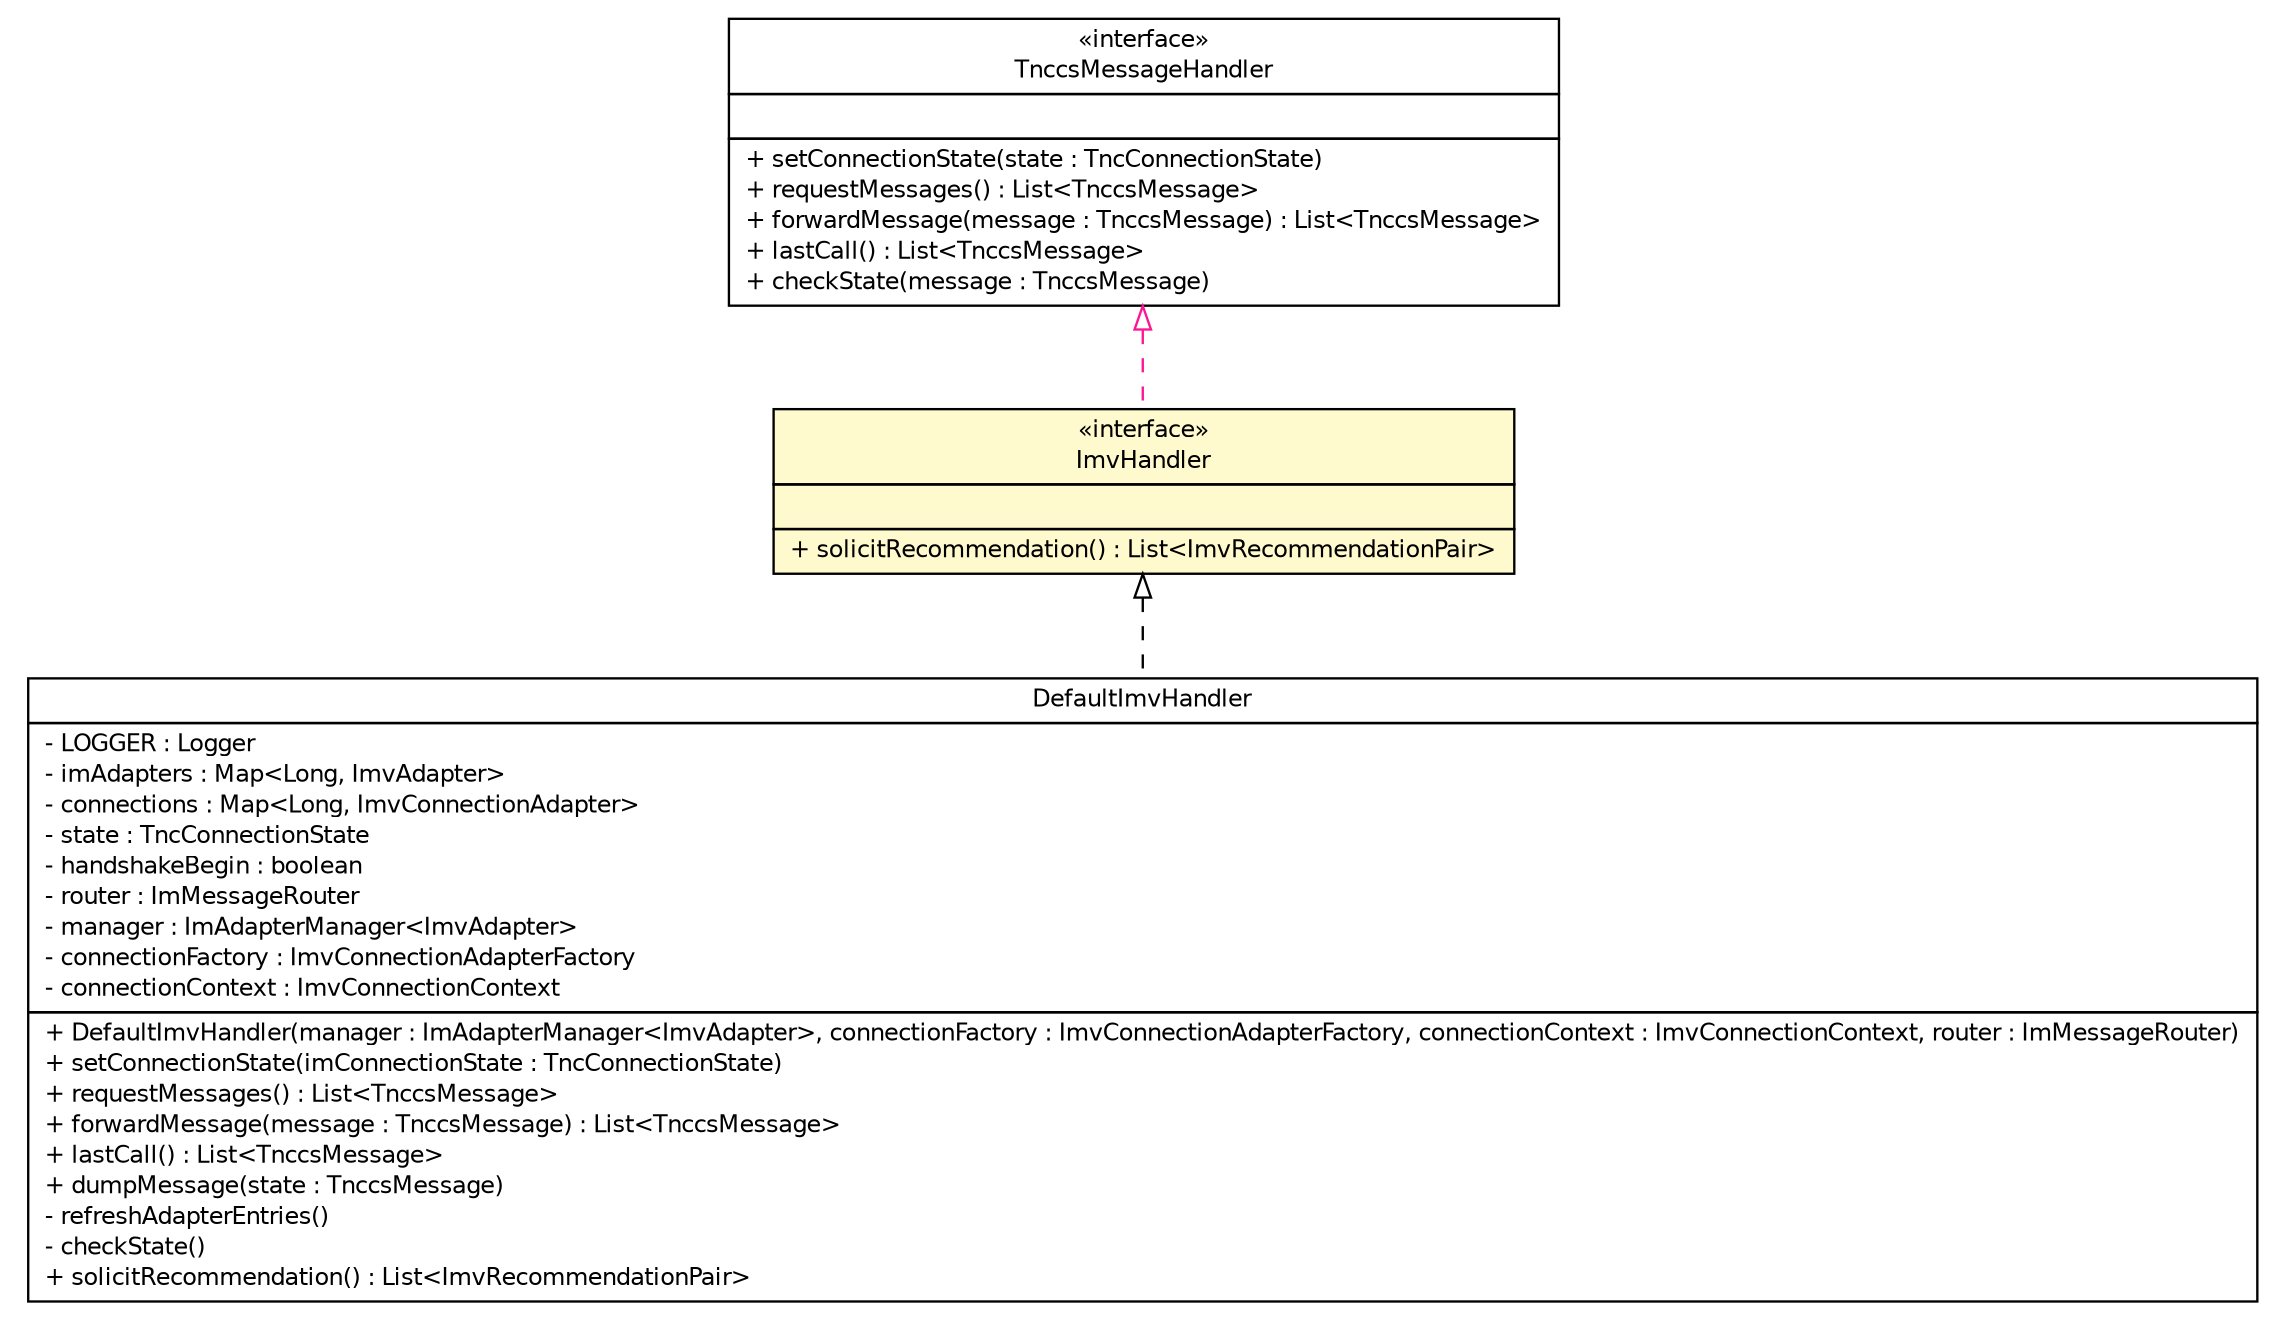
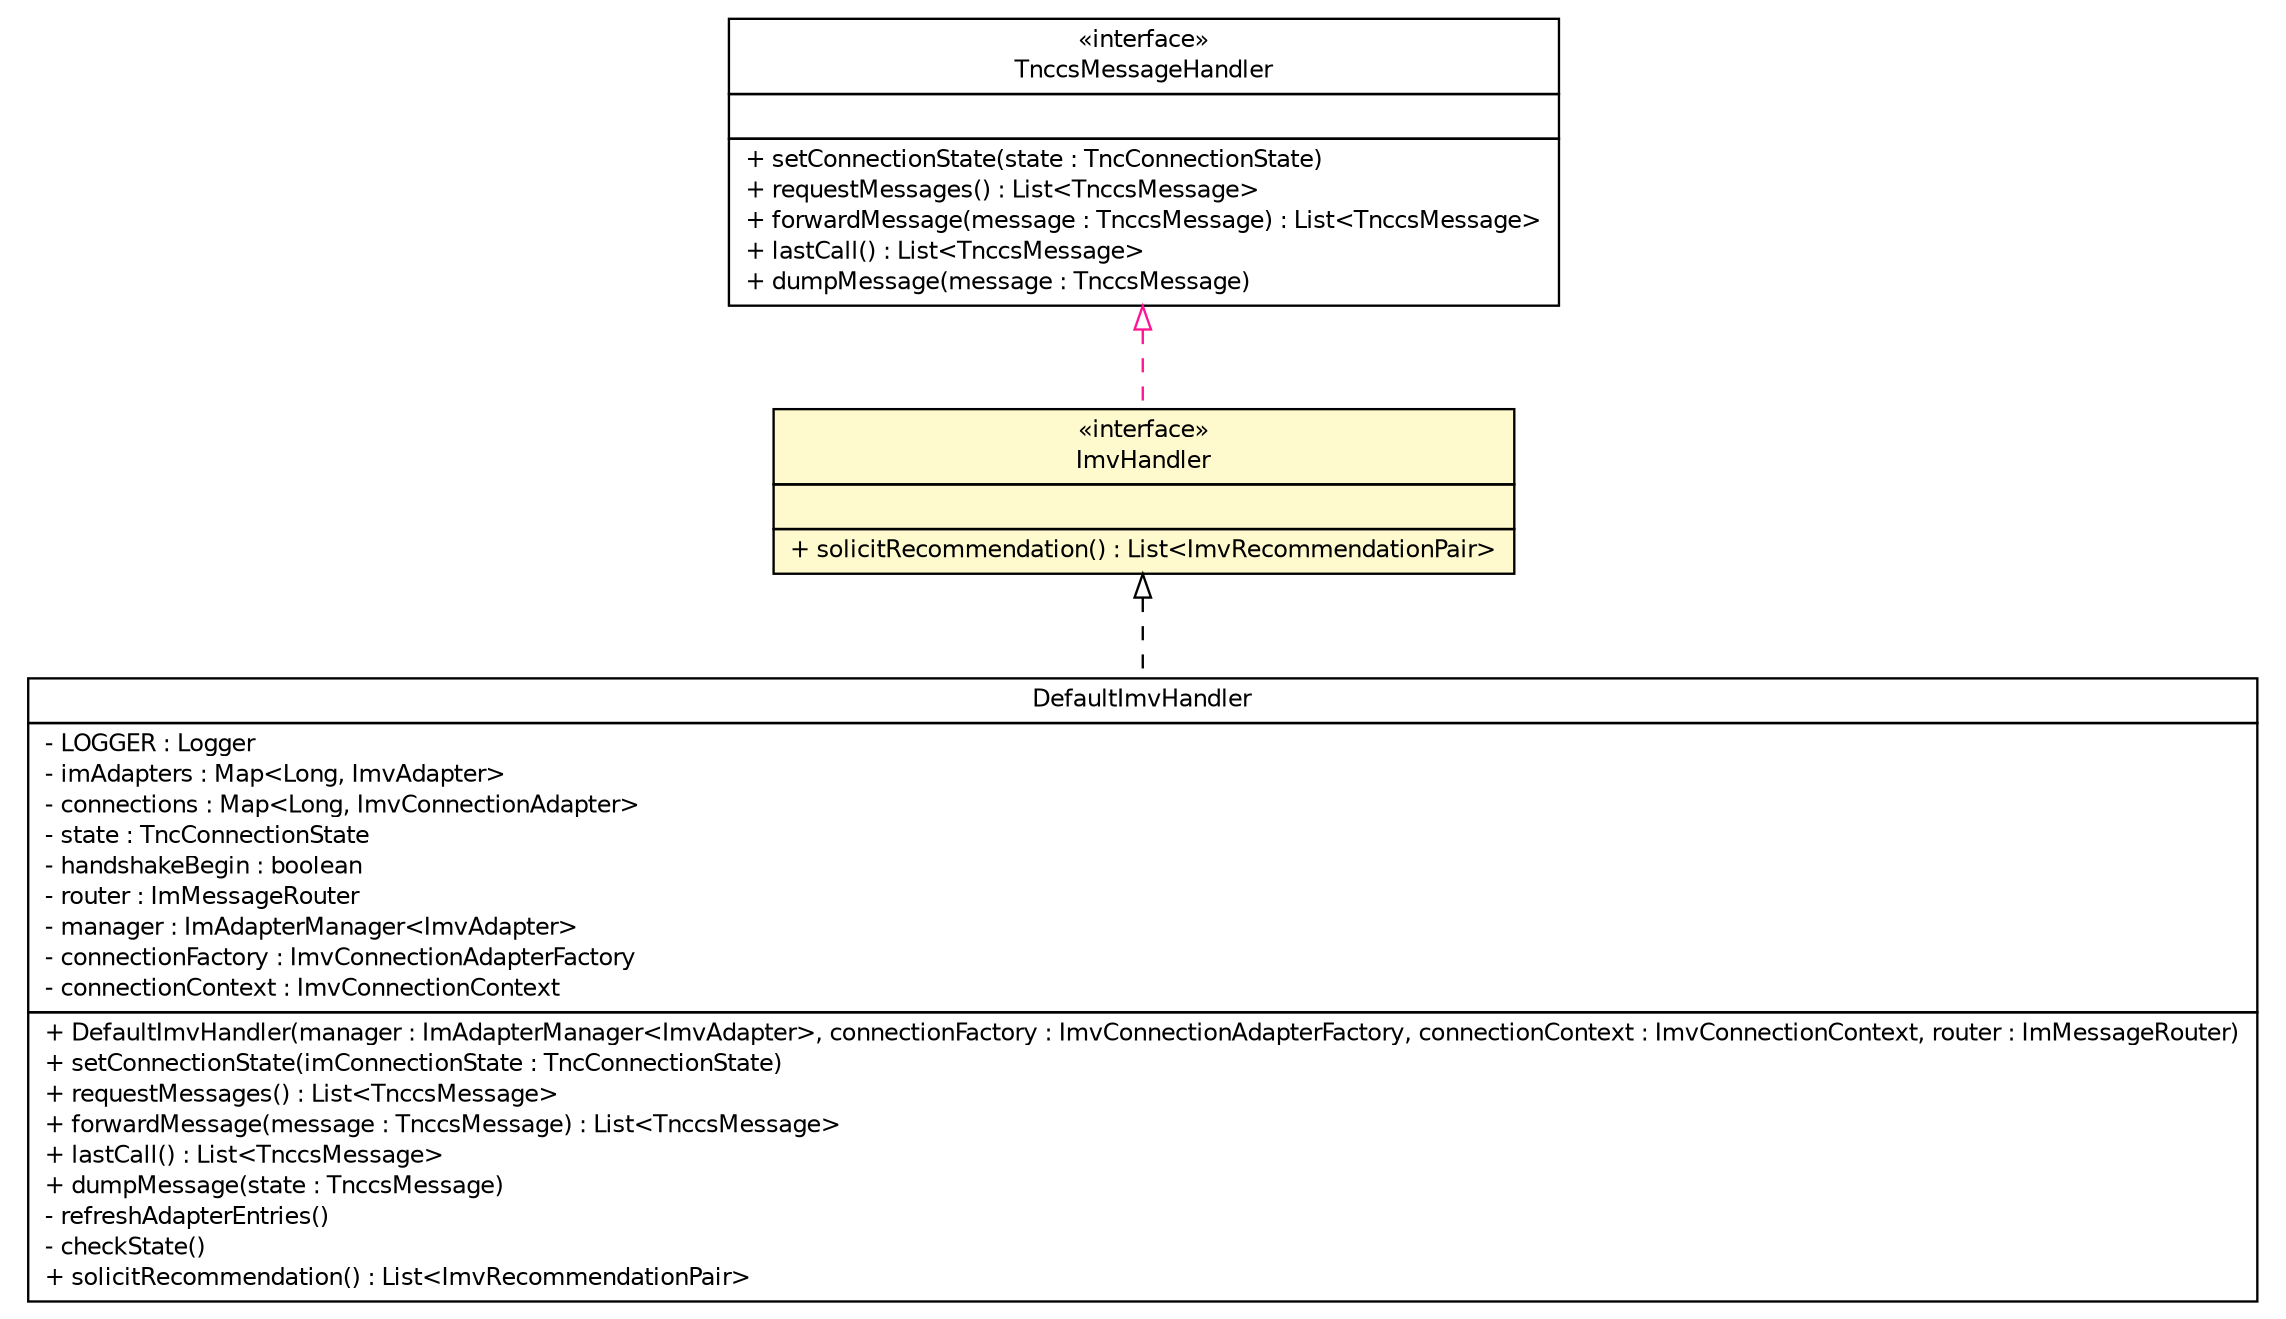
node "TnccsMessageHandler": text "+ checkState(message : TnccsMessage)" -> "+ dumpMessage(message : TnccsMessage)"
